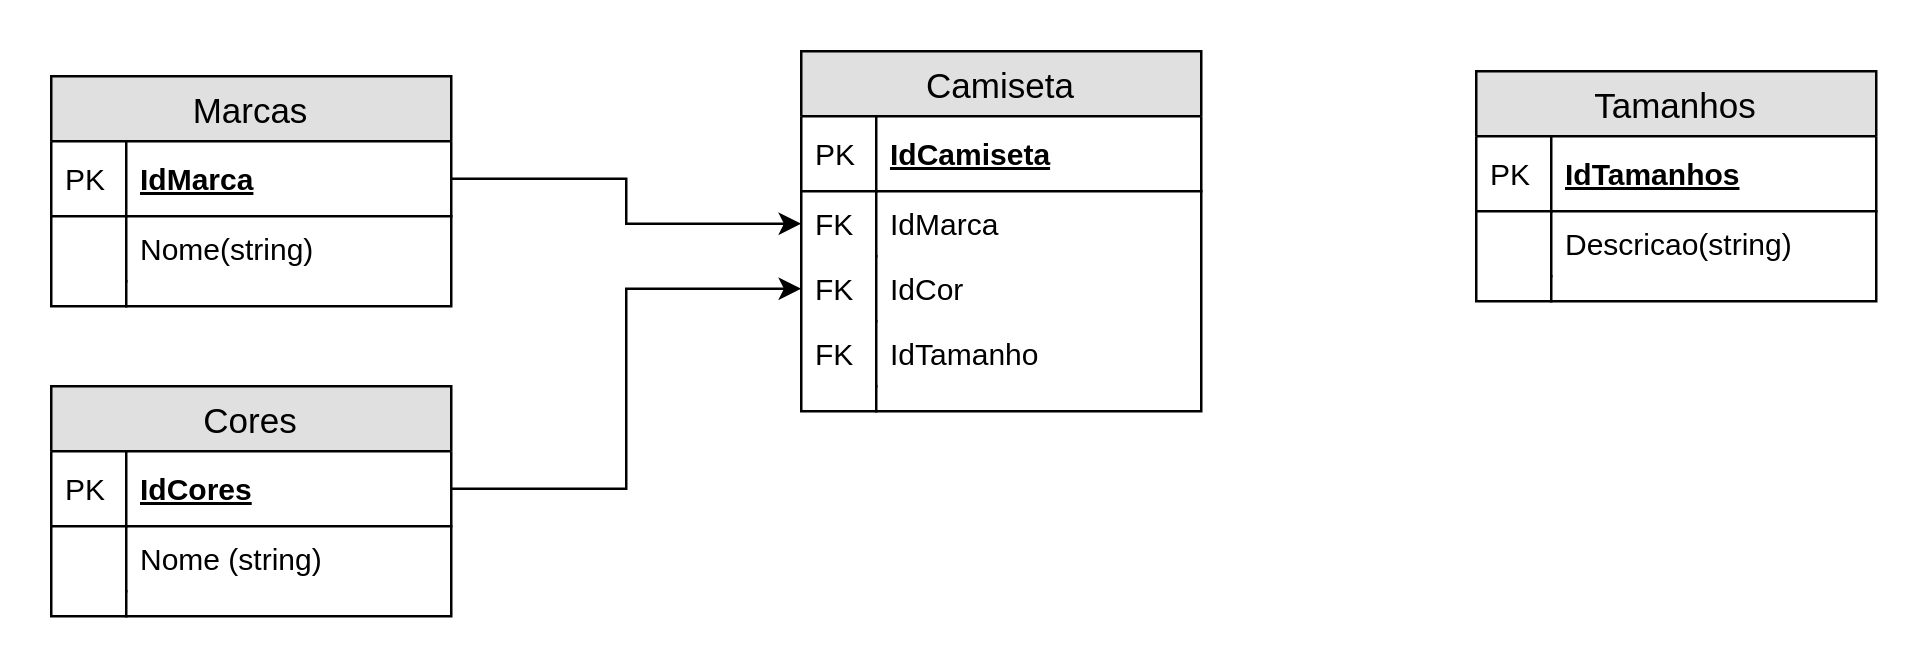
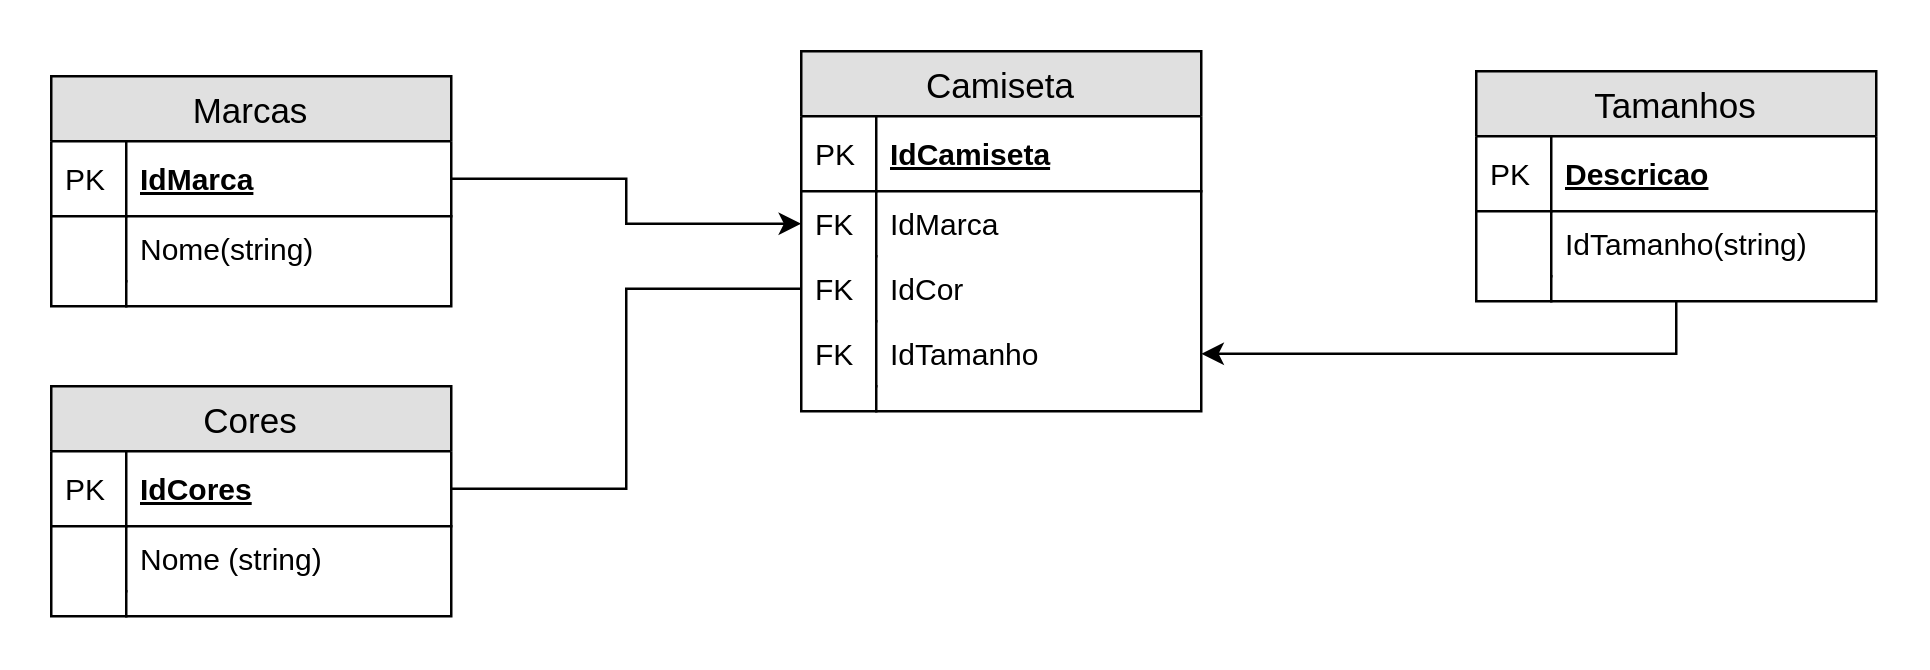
node "IdTamanhos": label "IdTamanhos" -> "Descricao"
node "Descricao(string)": label "Descricao(string)" -> "IdTamanho(string)"
edge "IdCores" -> "IdCor": arrowhead classic -> none
edge "Tamanhos" -> "IdTamanho": added
